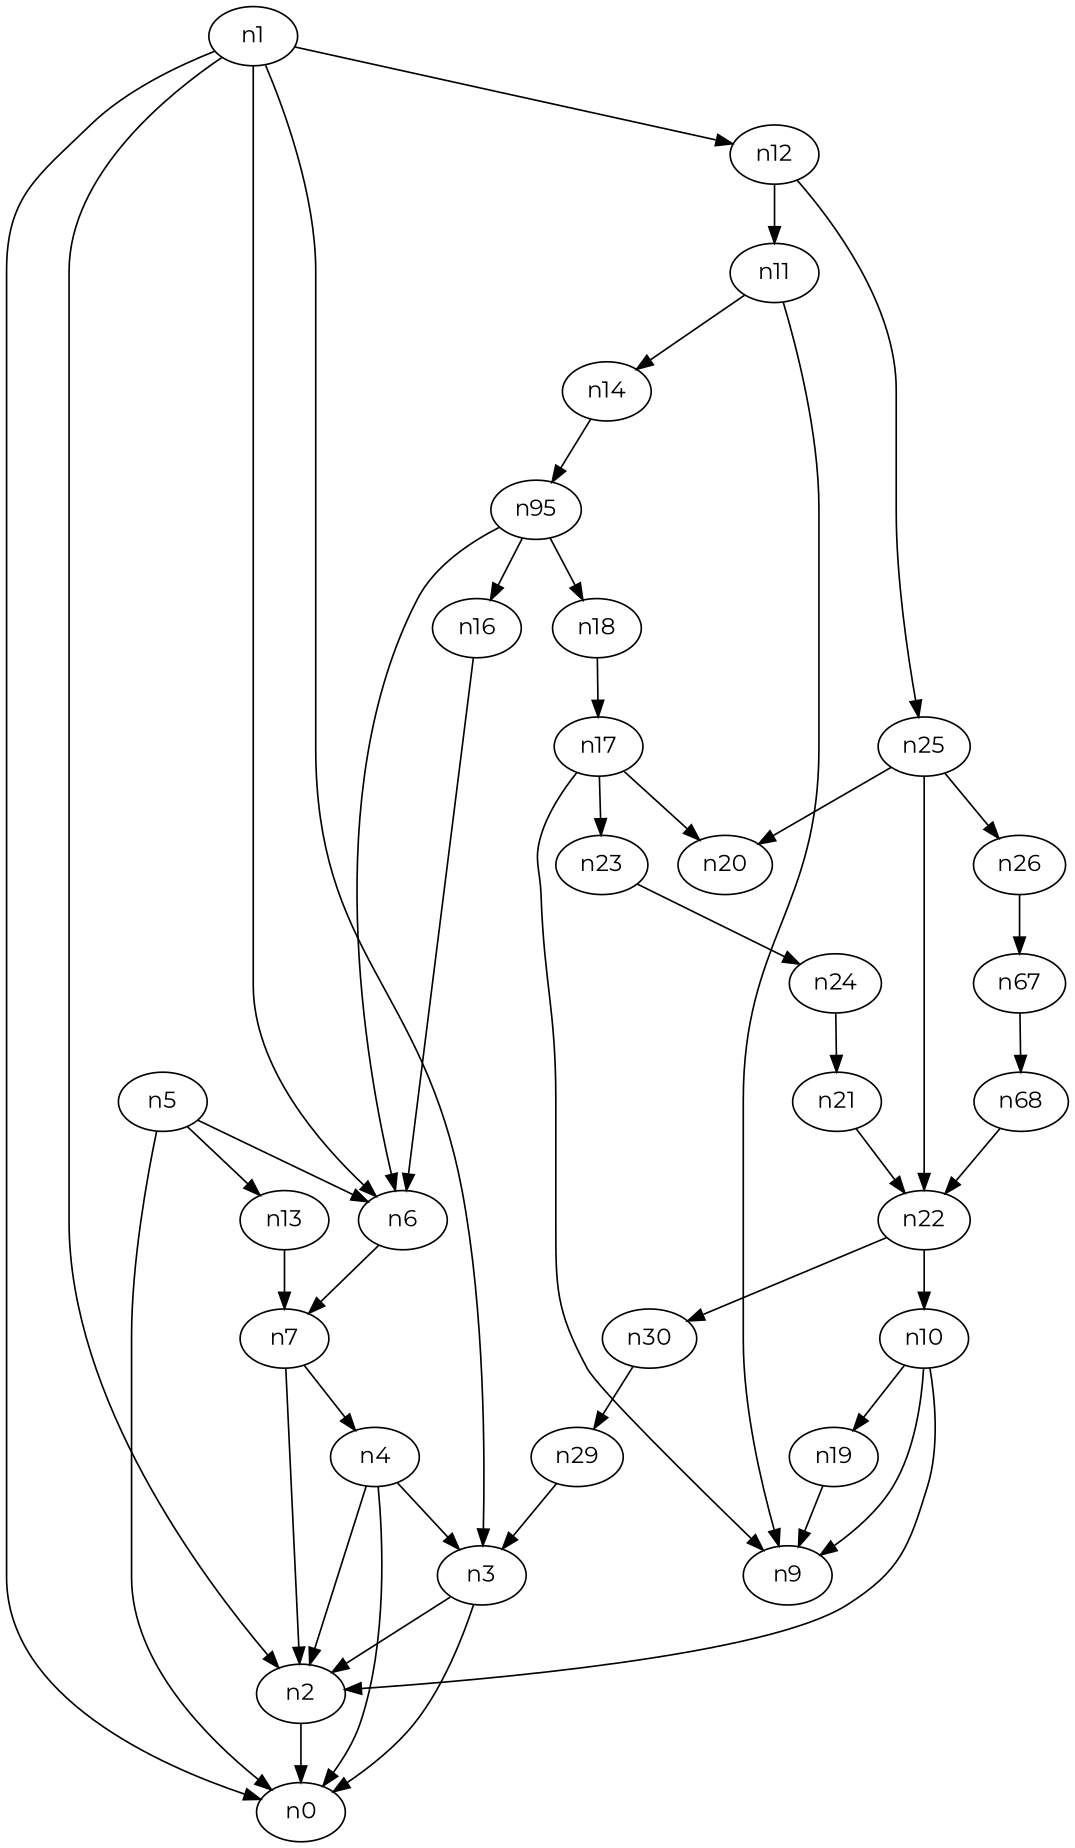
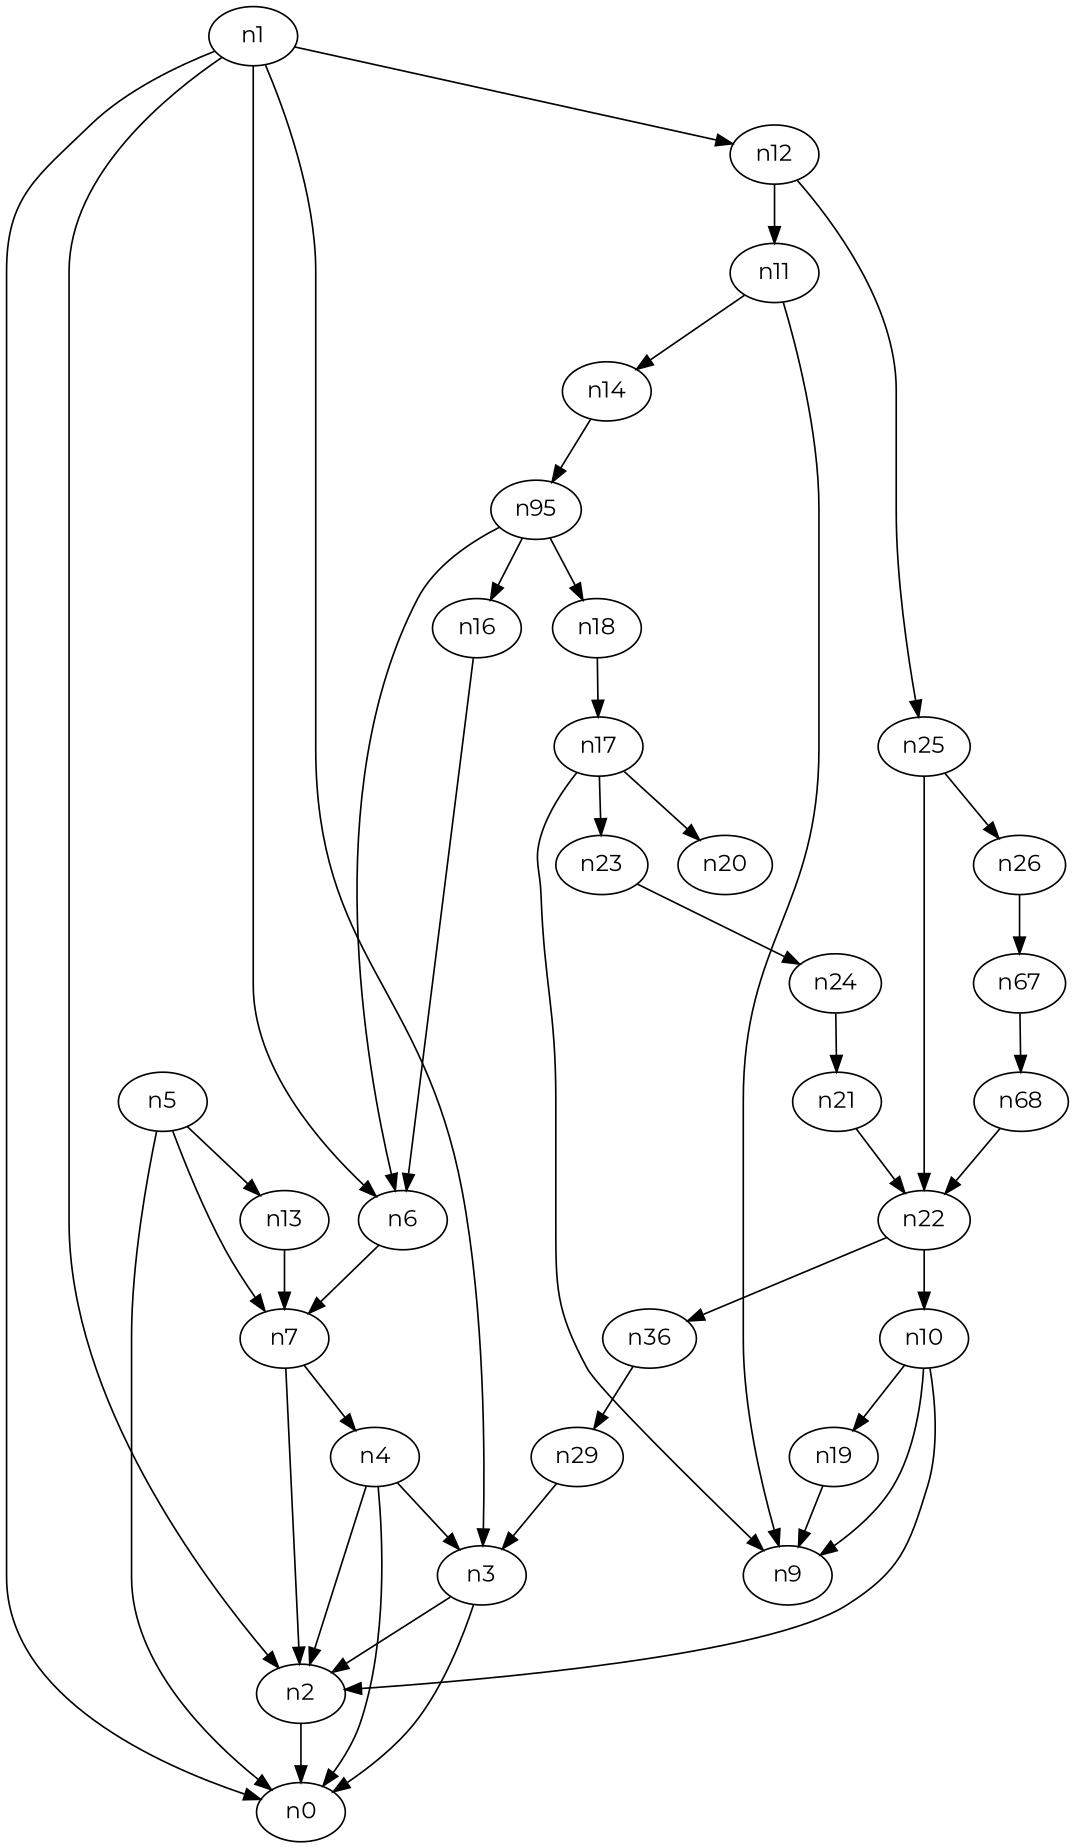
edge "n25" -> "n20": removed
edge "n5" -> "n6": now "n5" -> "n7"
node "n30": label "n30" -> "n36"
